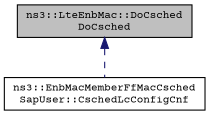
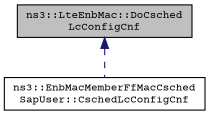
node "ns3::LteEnbMac::DoCsched DoCsched": label "ns3::LteEnbMac::DoCsched DoCsched" -> "ns3::LteEnbMac::DoCsched LcConfigCnf"
